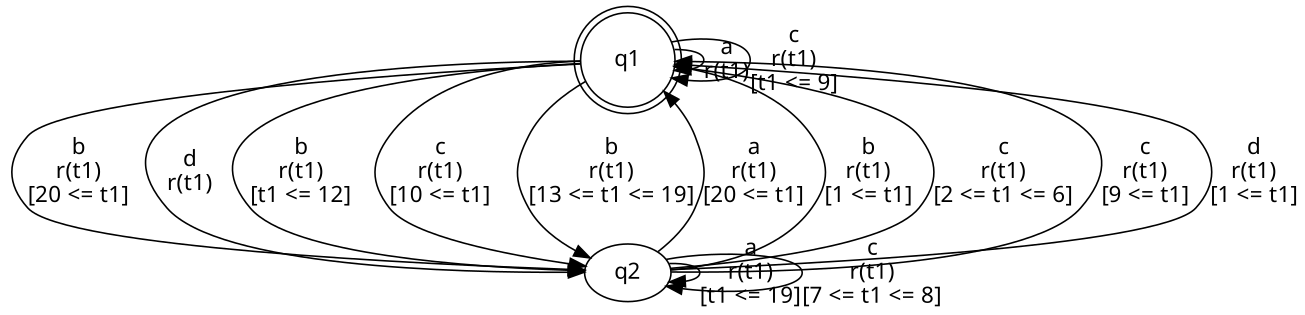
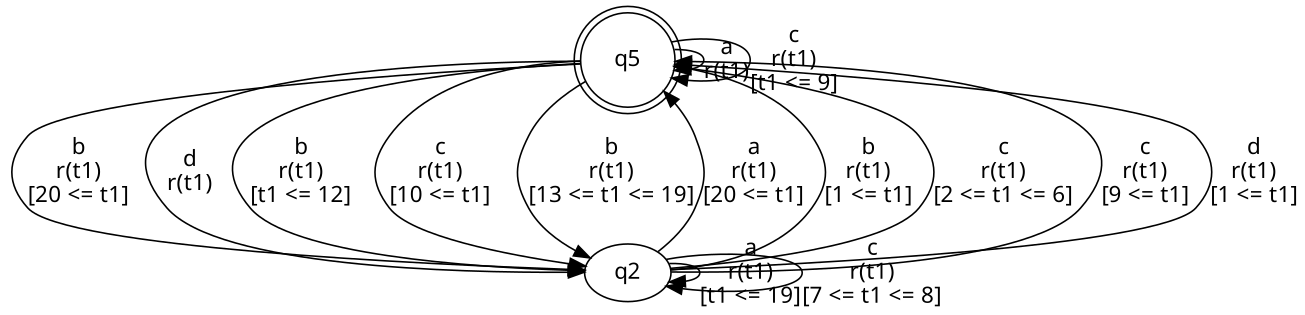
node "q1": label "q1" -> "q5"
